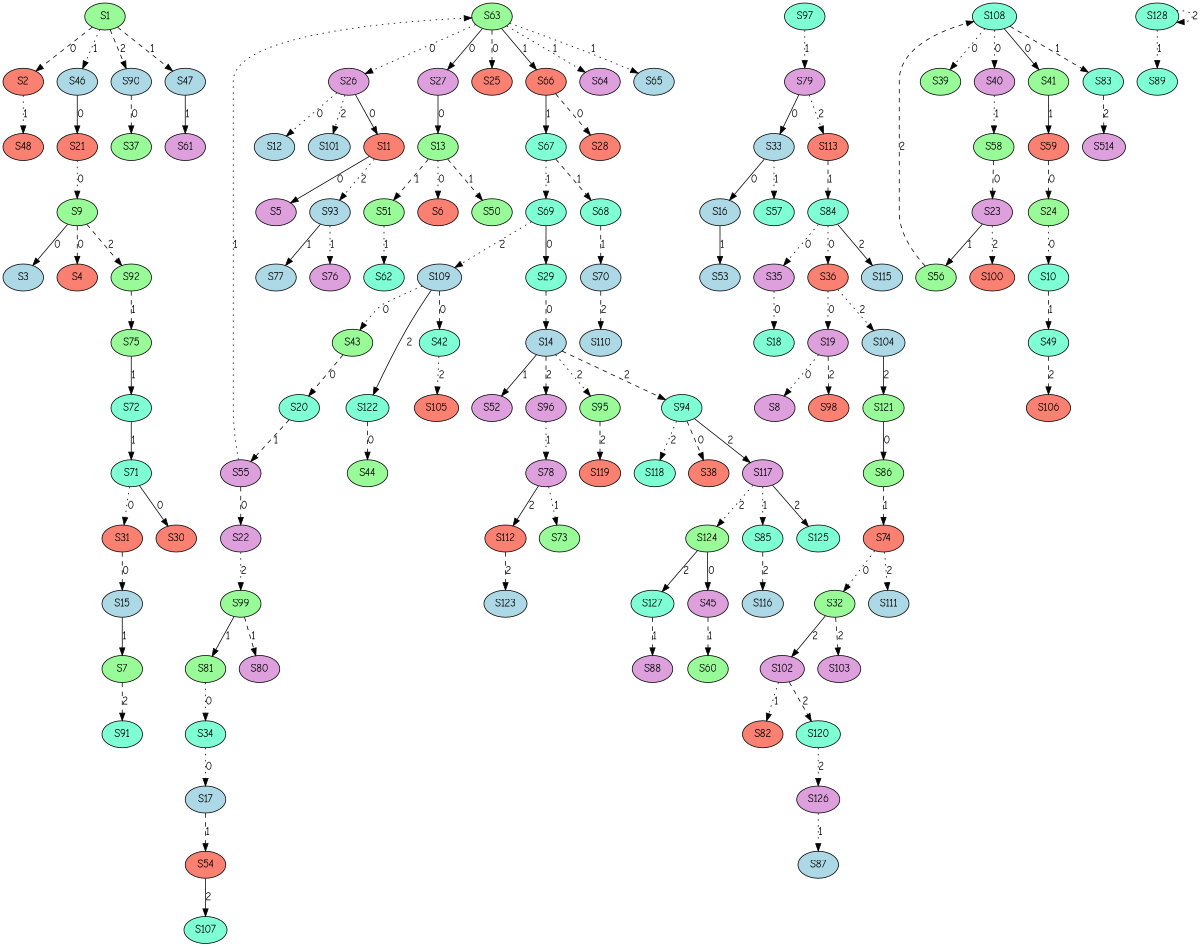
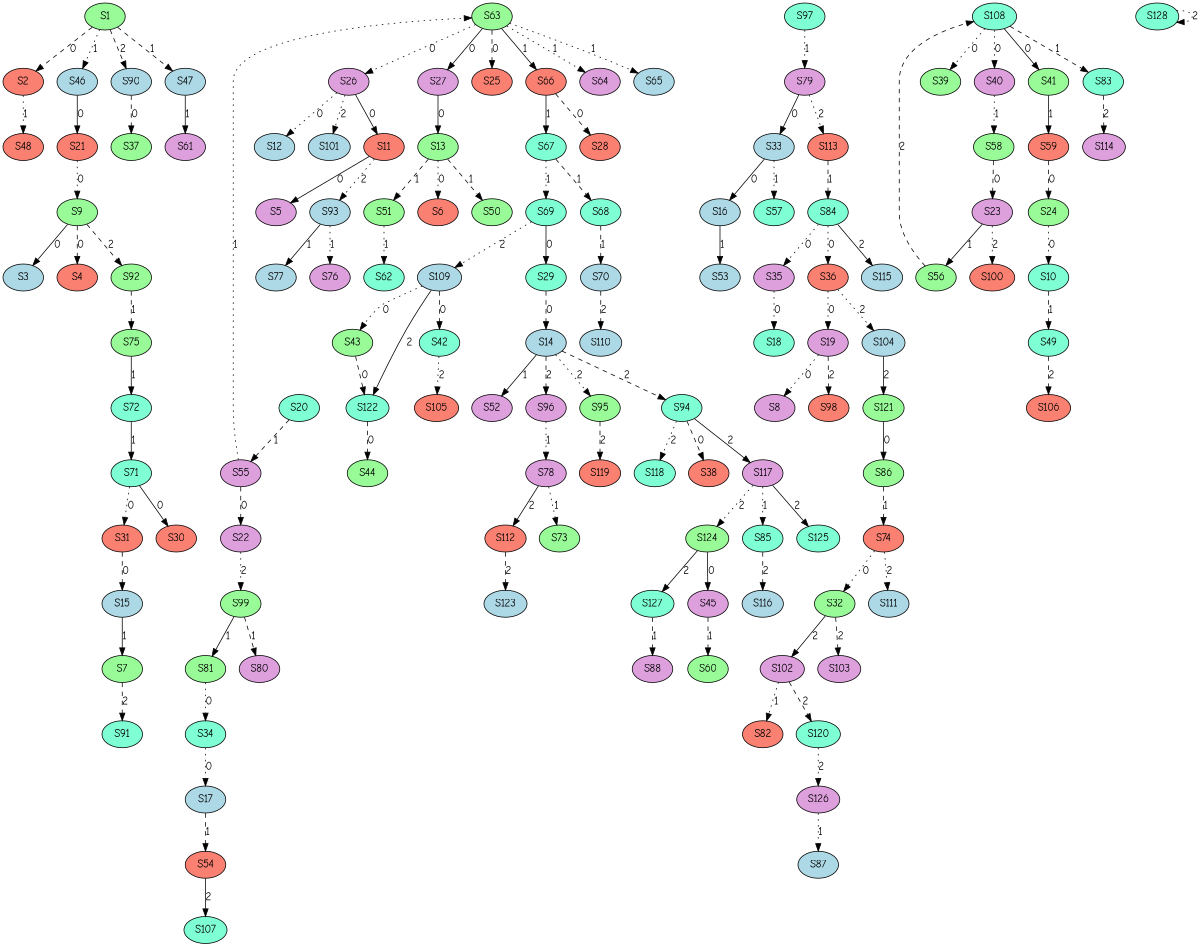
node "S89": removed
node "S514": label "S514" -> "S114"
edge "S43" -> "S20": now "S43" -> "S122"
